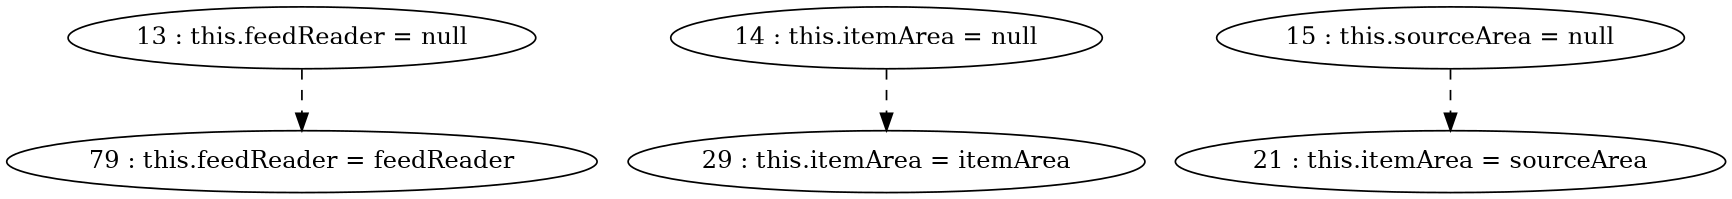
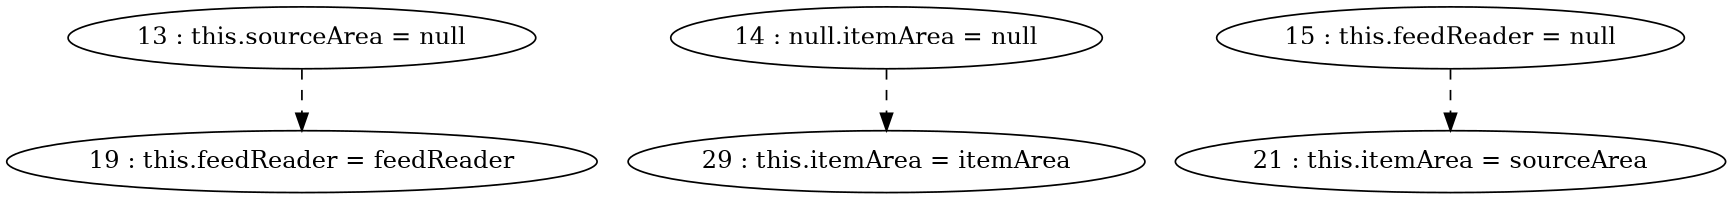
node "13 : this.feedReader = null": label "13 : this.feedReader = null" -> "13 : this.sourceArea = null"
node "14 : this.itemArea = null": label "14 : this.itemArea = null" -> "14 : null.itemArea = null"
node "15 : this.sourceArea = null": label "15 : this.sourceArea = null" -> "15 : this.feedReader = null"
node "79 : this.feedReader = feedReader": label "79 : this.feedReader = feedReader" -> "19 : this.feedReader = feedReader"
